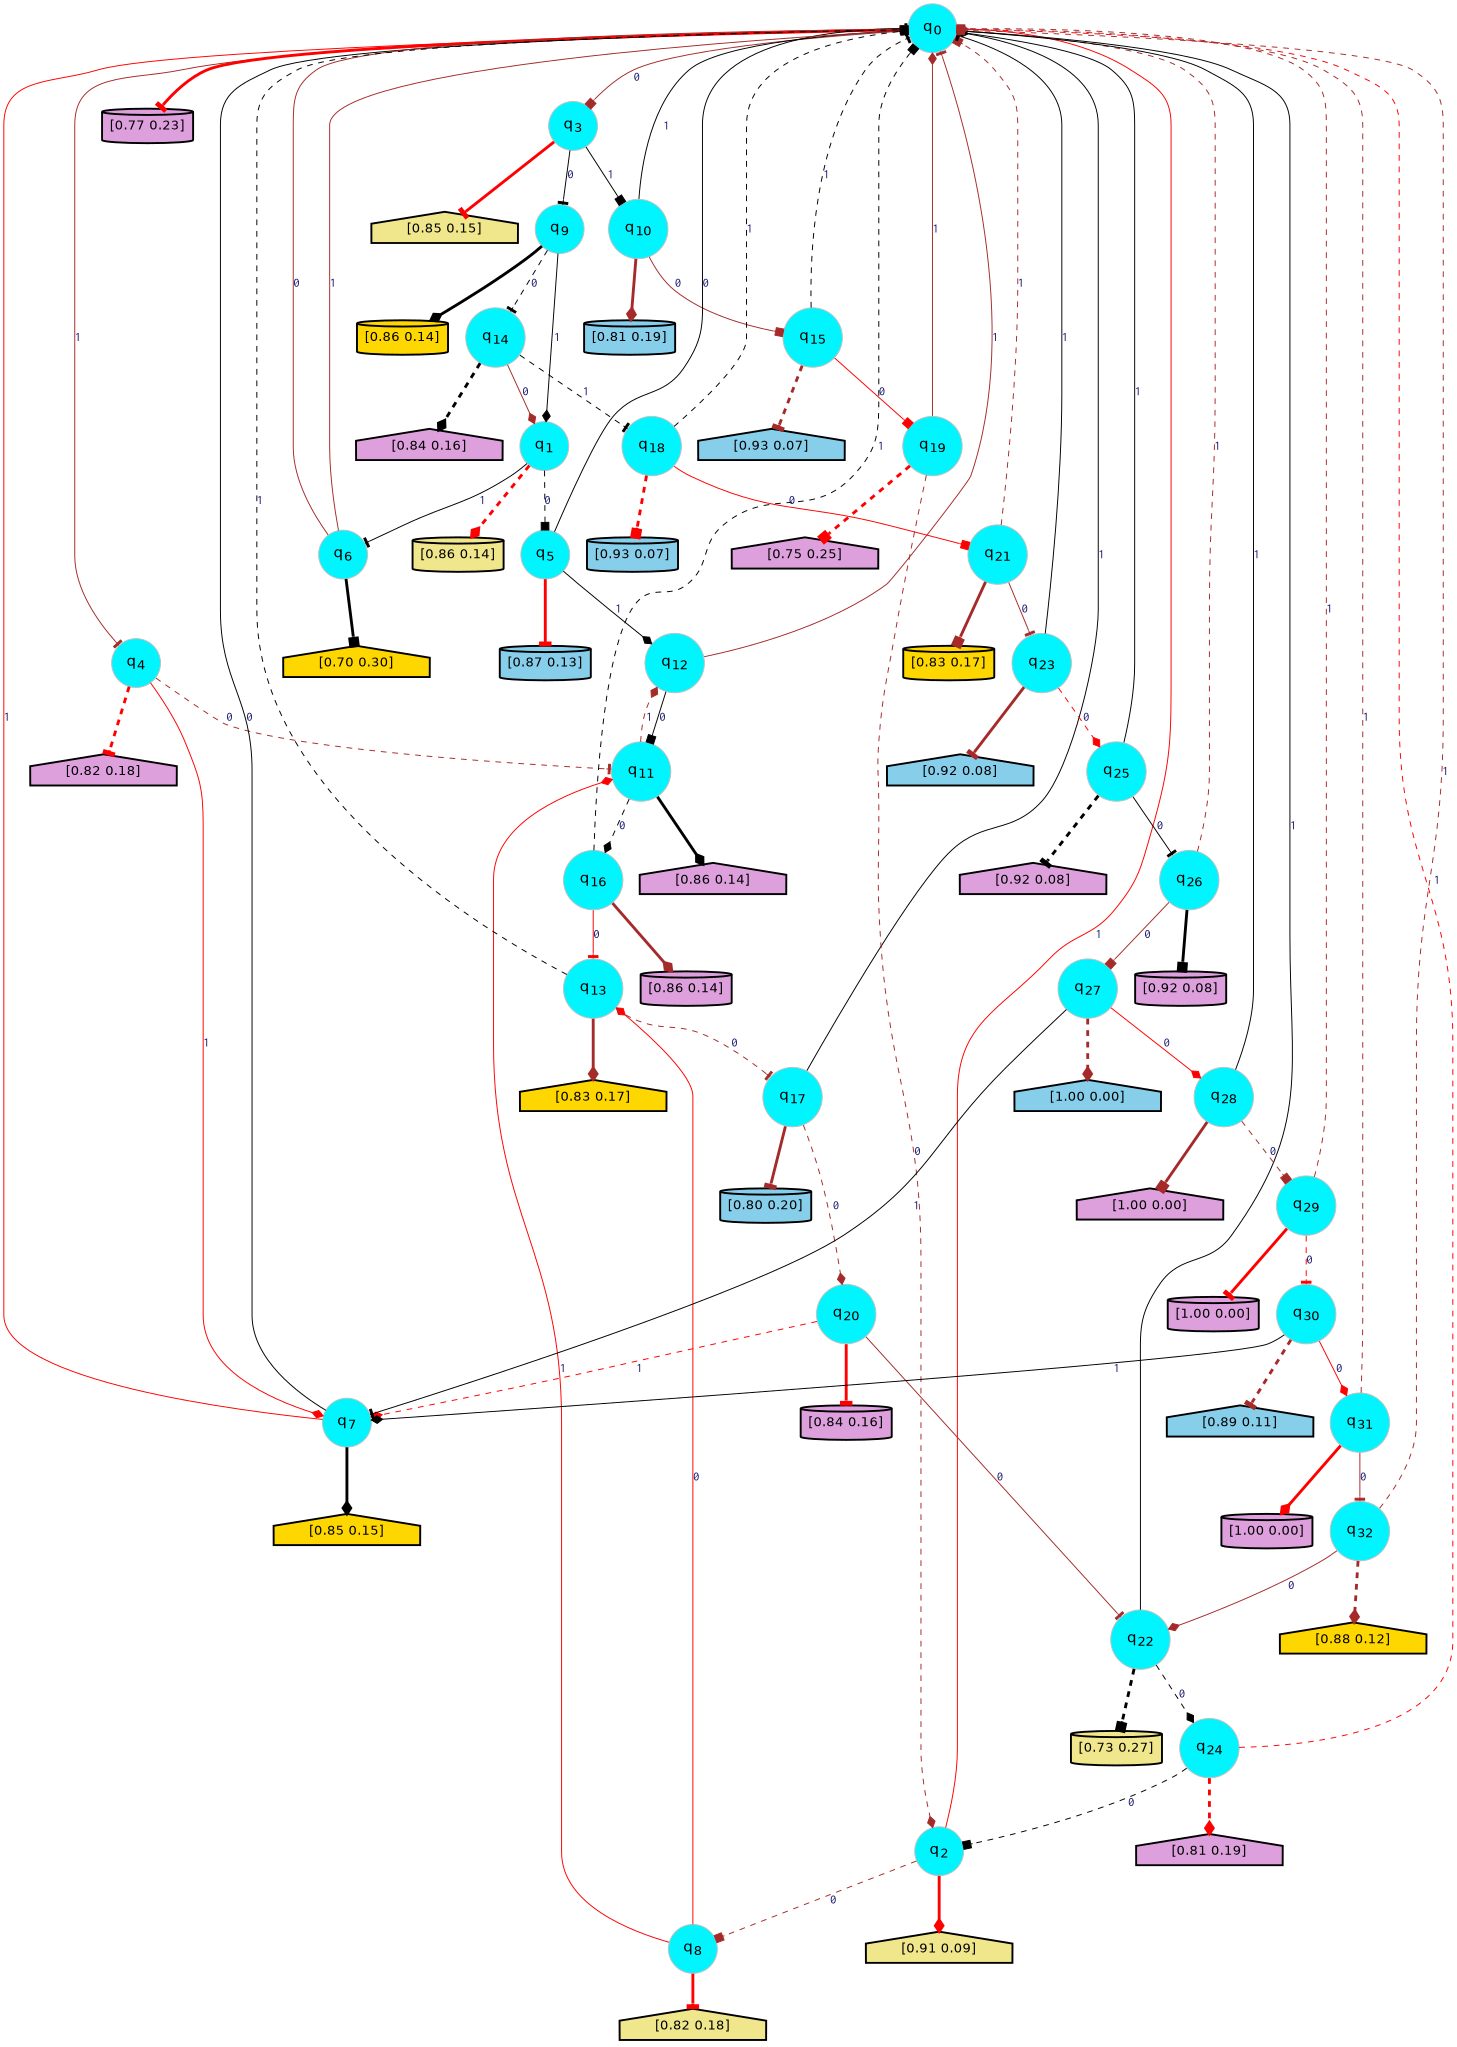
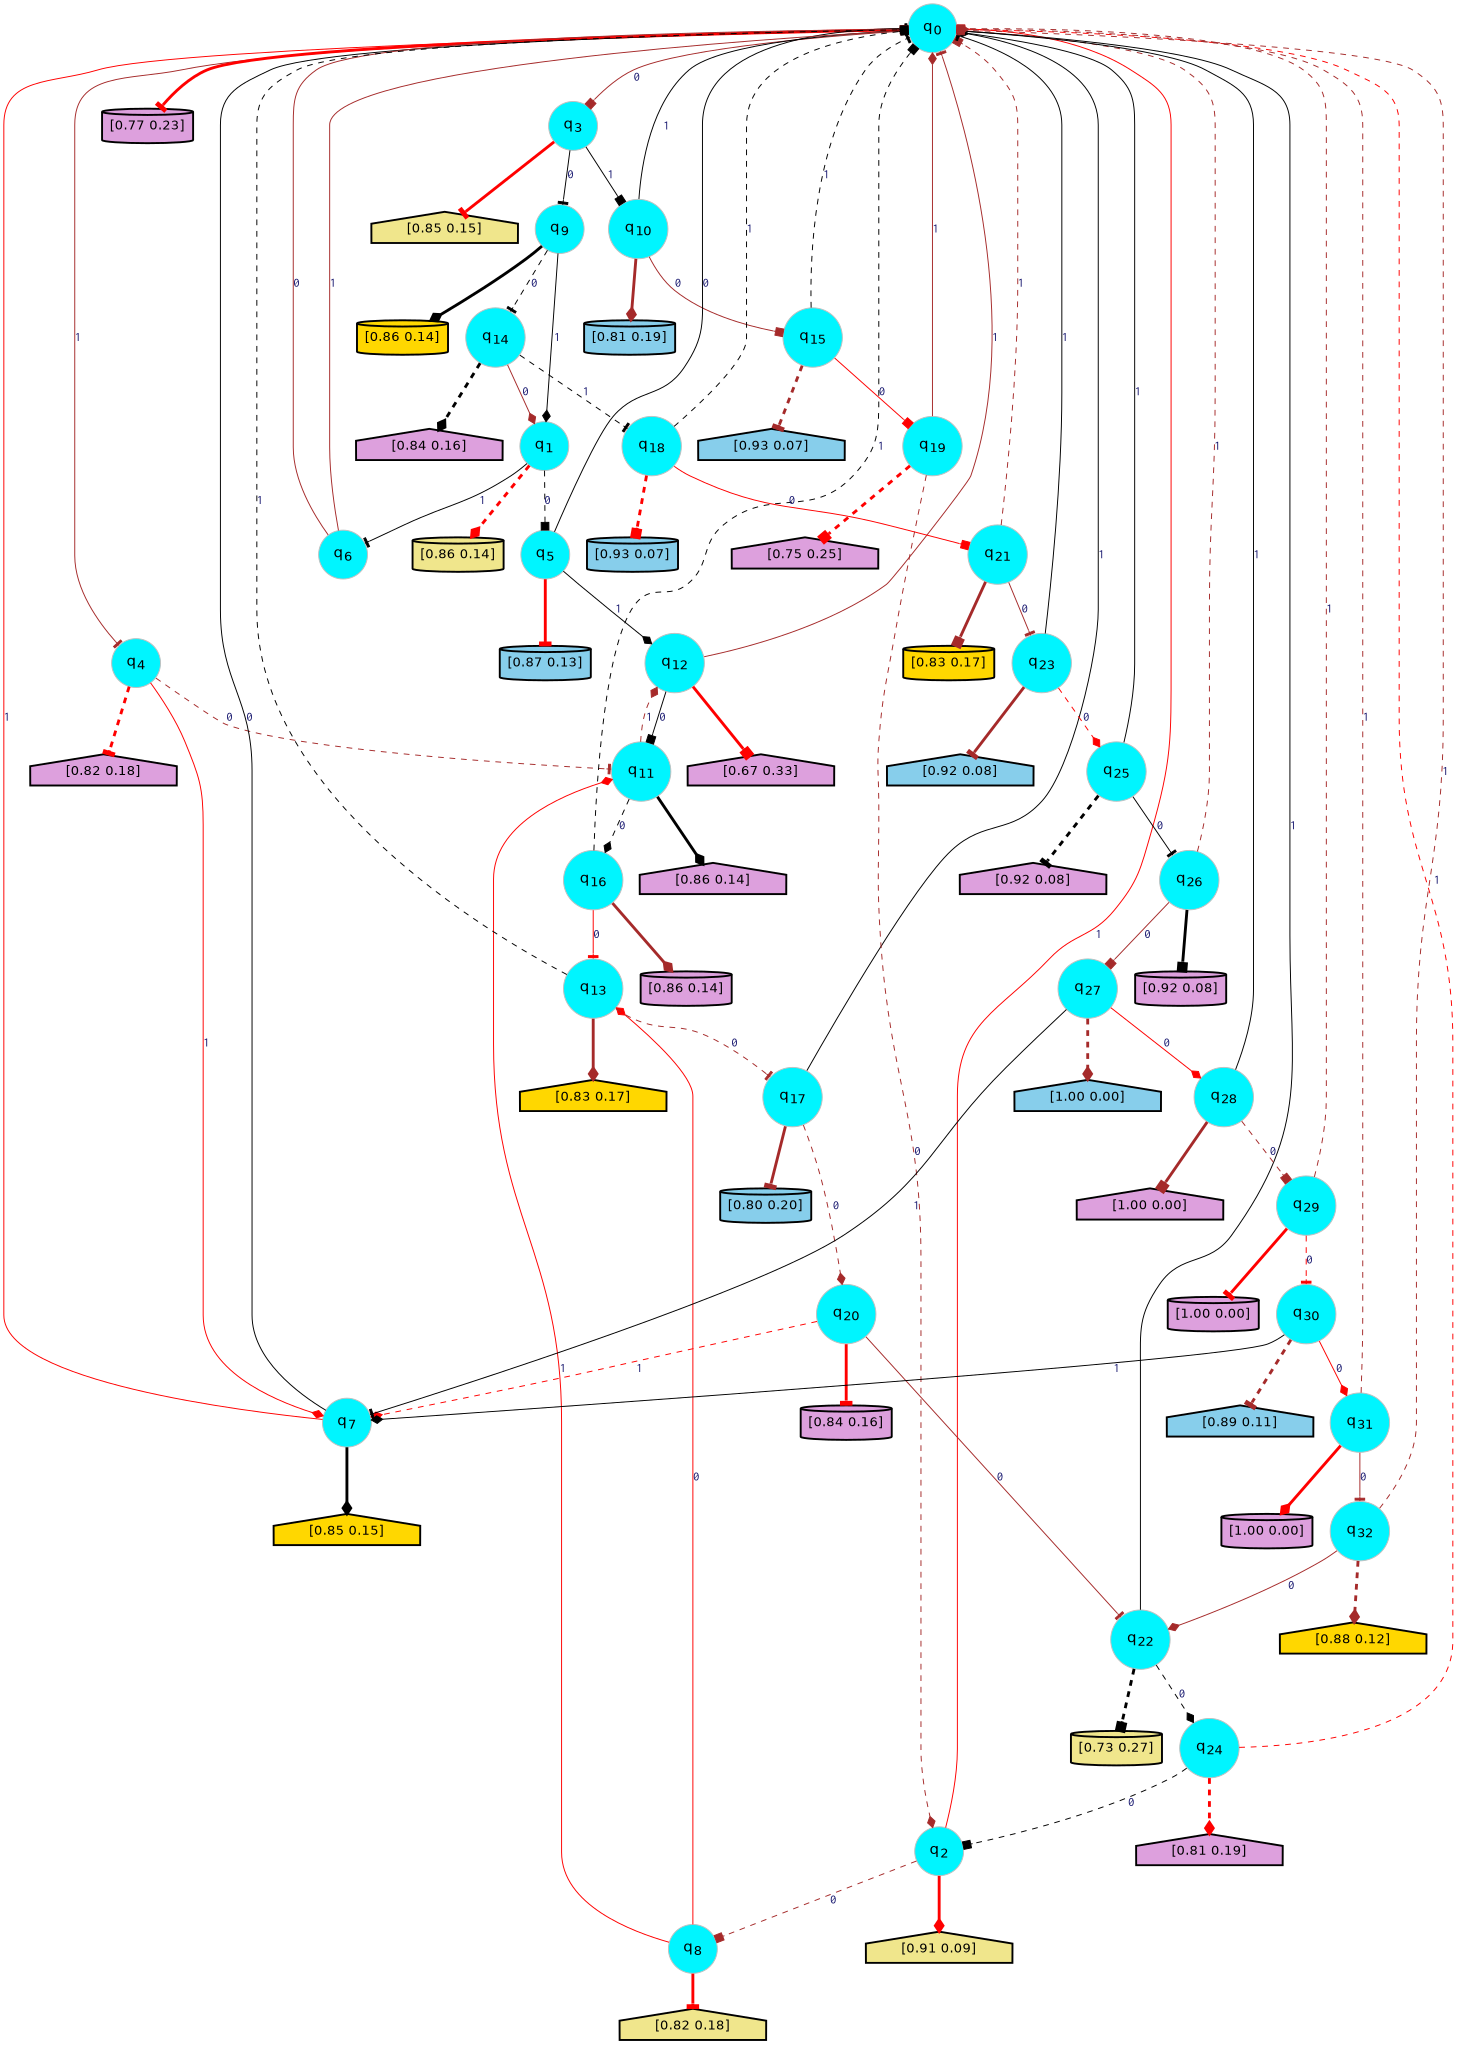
node "[0.70 0.30]": removed
node "[0.67 0.33]": added
